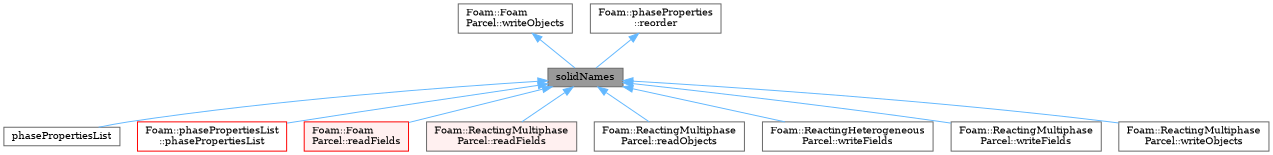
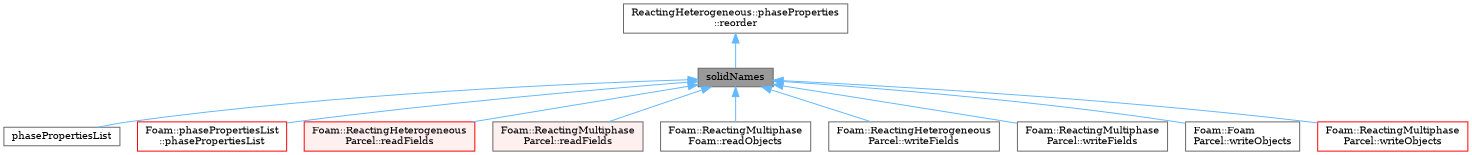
node "Foam::phaseProperties ::reorder": label "Foam::phaseProperties ::reorder" -> "ReactingHeterogeneous::phaseProperties ::reorder"
edge "solidNames" -> "Foam::Foam Parcel::writeObjects": reversed
node "Foam::Foam Parcel::readFields": label "Foam::Foam Parcel::readFields" -> "Foam::ReactingHeterogeneous Parcel::readFields"
node "Foam::ReactingMultiphase Parcel::readObjects": label "Foam::ReactingMultiphase Parcel::readObjects" -> "Foam::ReactingMultiphase Foam::readObjects"
node "Foam::ReactingMultiphase Parcel::writeObjects": color grey40 -> red
